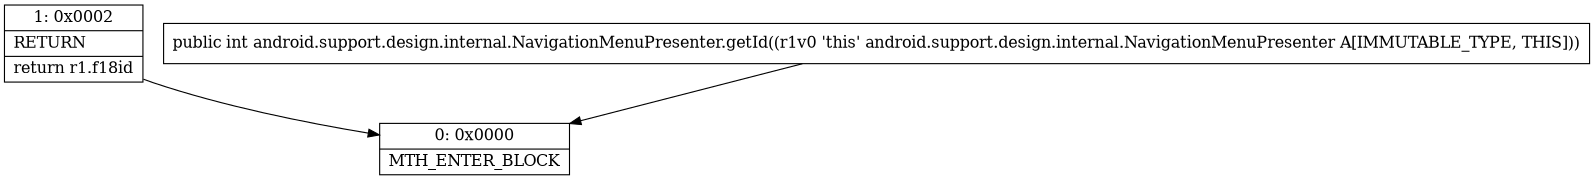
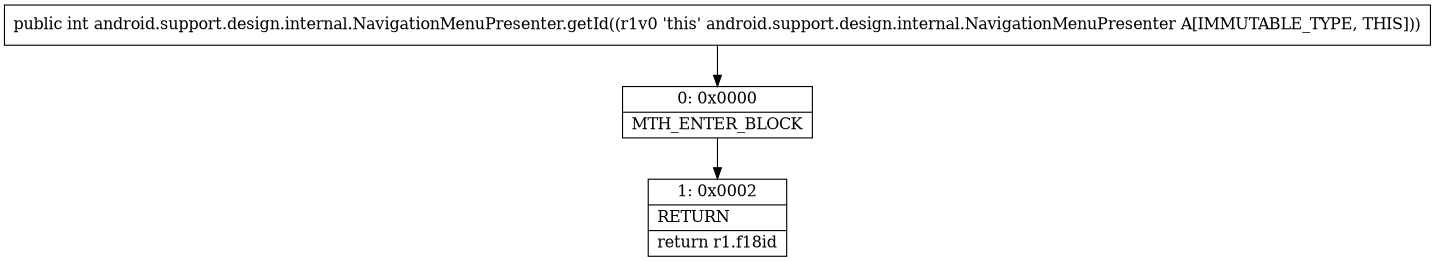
edge "1: 0x0002" -> "0: 0x0000": reversed
